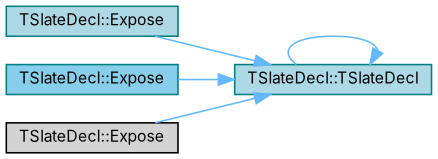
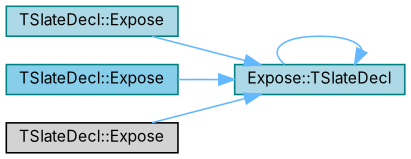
node "TSlateDecl::TSlateDecl": label "TSlateDecl::TSlateDecl" -> "Expose::TSlateDecl"
